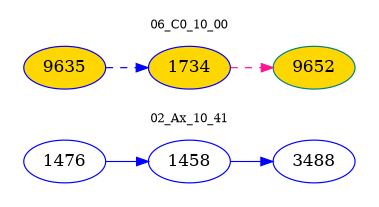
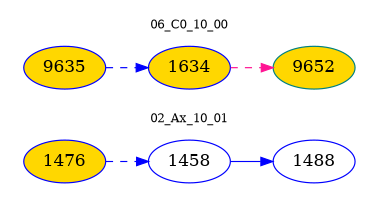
node "1734": label "1734" -> "1634"
cluster "02_Ax_10_41": label "02_Ax_10_41" -> "02_Ax_10_01"
node "1476": fillcolor white -> gold
edge "1476" -> "1458": style solid -> dashed
node "3488": label "3488" -> "1488"
